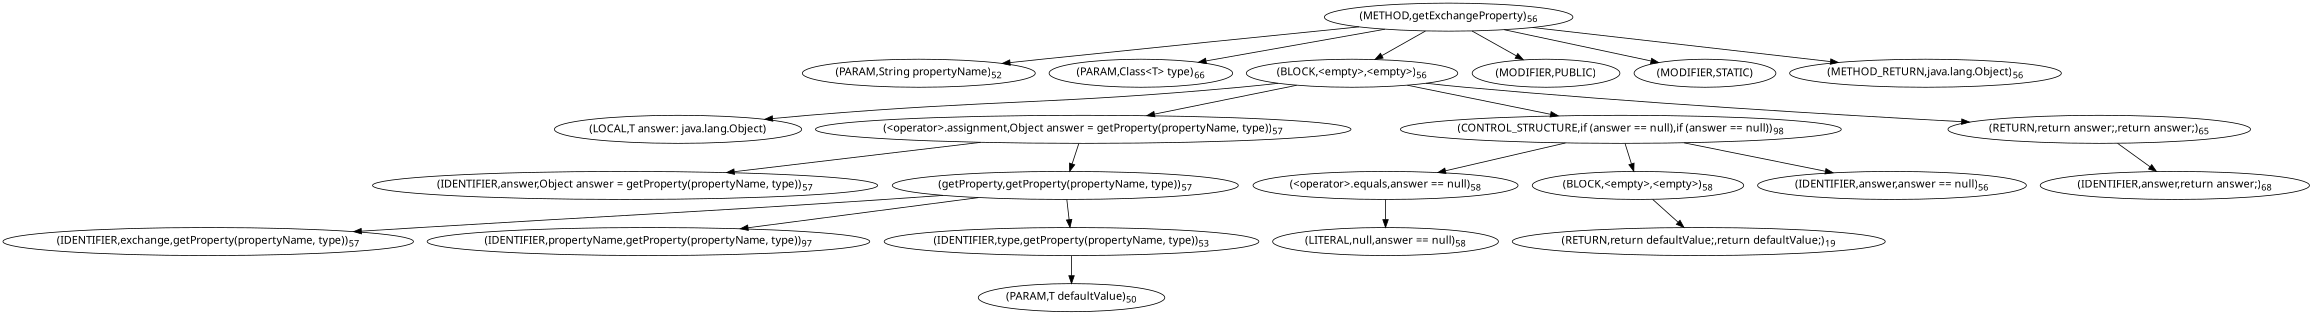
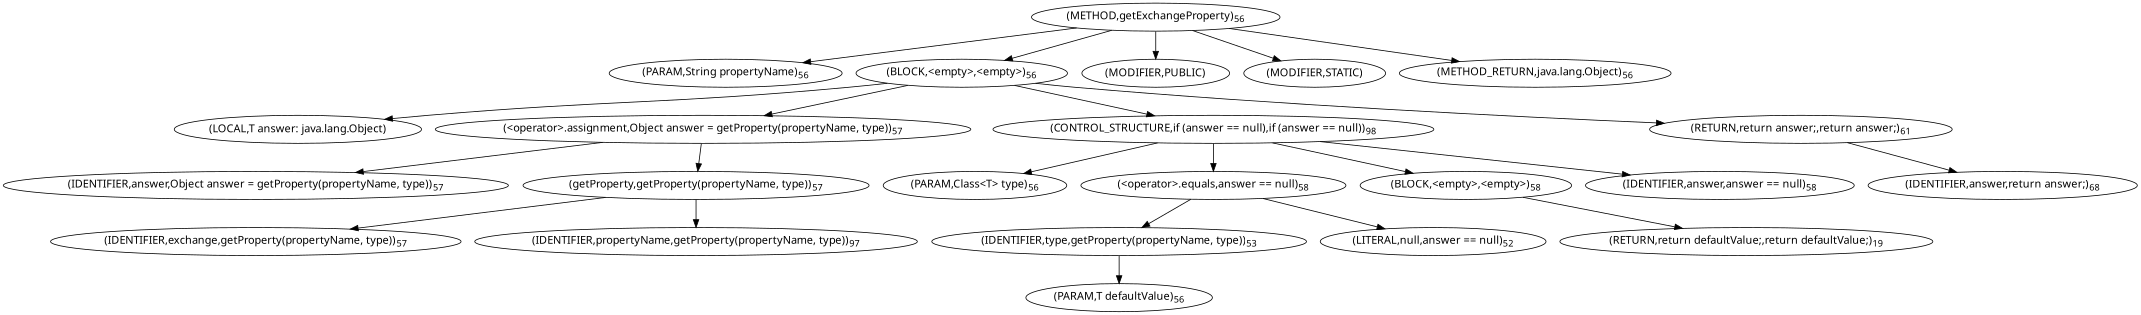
edge "(METHOD,getExchangeProperty)" -> "(PARAM,Class<T> type)": now "(CONTROL_STRUCTURE,if (answer == null),if (answer == null))" -> "(PARAM,Class<T> type)"
node "(PARAM,String propertyName)": text "52" -> "56"
node "(PARAM,Class<T> type)": text "66" -> "56"
node "(RETURN,return answer;,return answer;)": text "65" -> "61"
node "(IDENTIFIER,answer,answer == null)": text "56" -> "58"
edge "(getProperty,getProperty(propertyName, type))" -> "(IDENTIFIER,type,getProperty(propertyName, type))": now "(<operator>.equals,answer == null)" -> "(IDENTIFIER,type,getProperty(propertyName, type))"
node "(LITERAL,null,answer == null)": text "58" -> "52"
node "(PARAM,T defaultValue)": text "50" -> "56"
